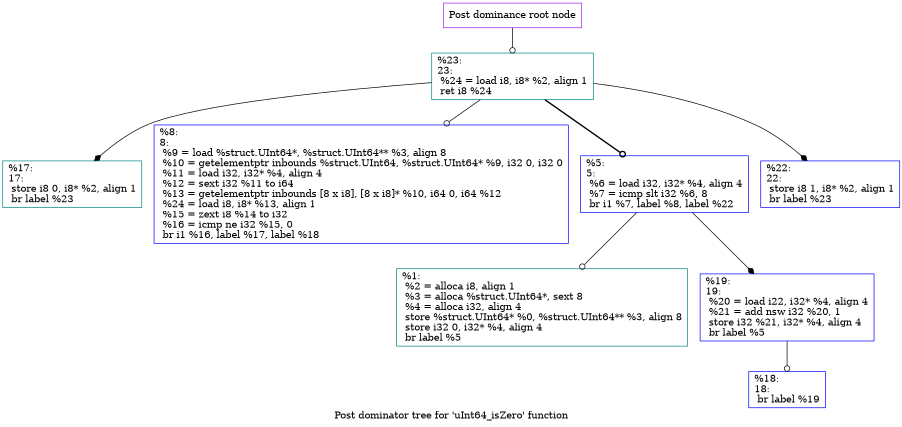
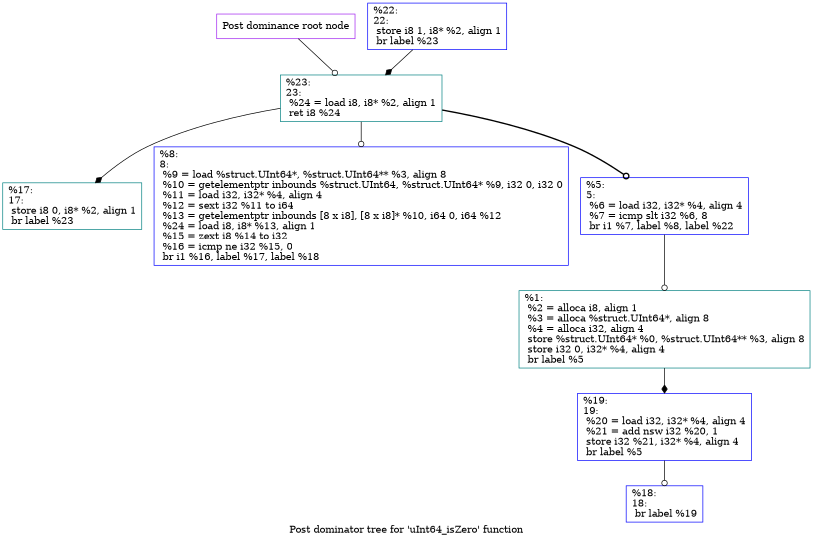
edge "%23:" -> "%22:": reversed
edge "%5:" -> "%19:": now "%1:" -> "%19:"
node "%1:": text "%3 = alloca %struct.UInt64*, sext 8" -> "%3 = alloca %struct.UInt64*, align 8"
node "%19:": text "%20 = load i22, i32* %4, align 4" -> "%20 = load i32, i32* %4, align 4"
